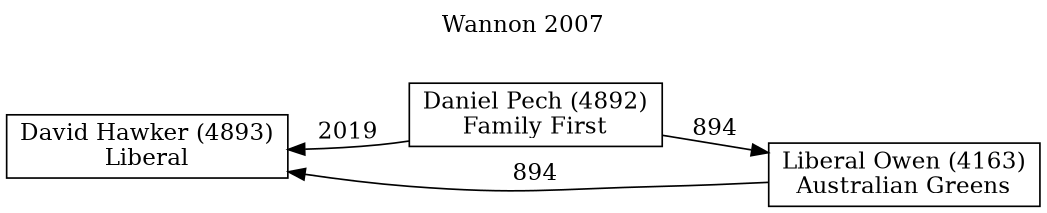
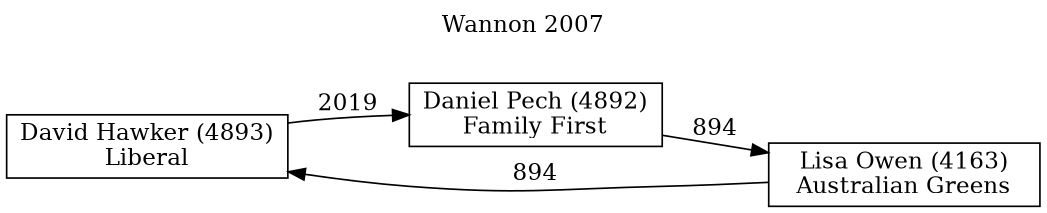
edge "Daniel Pech (4892) Family First" -> "David Hawker (4893) Liberal": reversed
node "Liberal Owen (4163) Australian Greens": label "Liberal Owen (4163) Australian Greens" -> "Lisa Owen (4163) Australian Greens"
